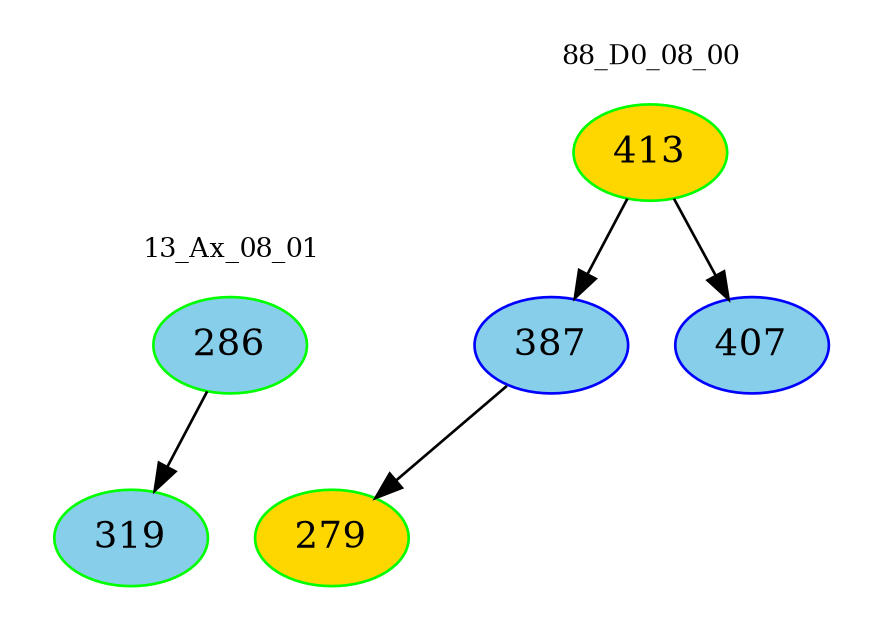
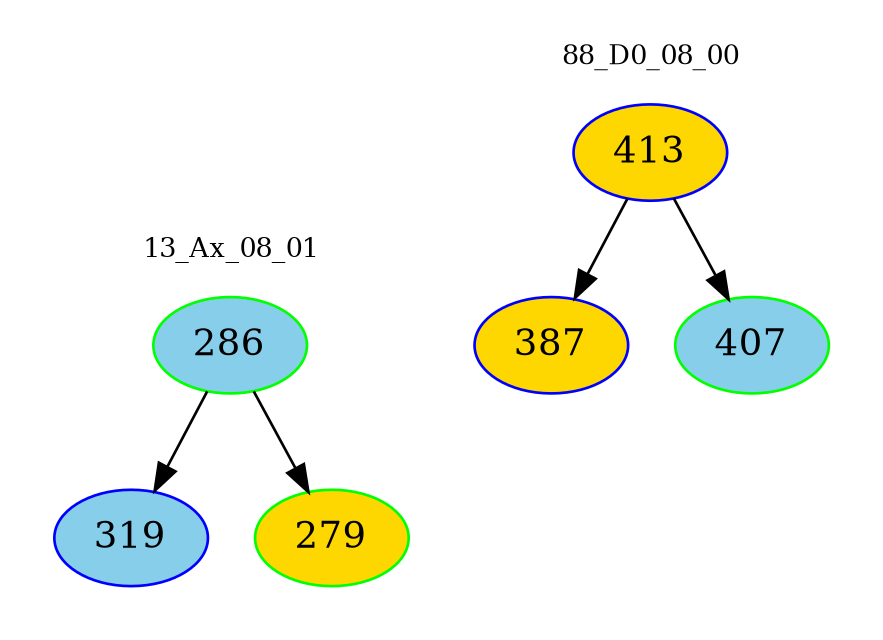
node "413": color green -> blue
node "387": fillcolor skyblue -> gold
node "407": color blue -> green
edge "387" -> "279": now "286" -> "279"
node "319": color green -> blue
